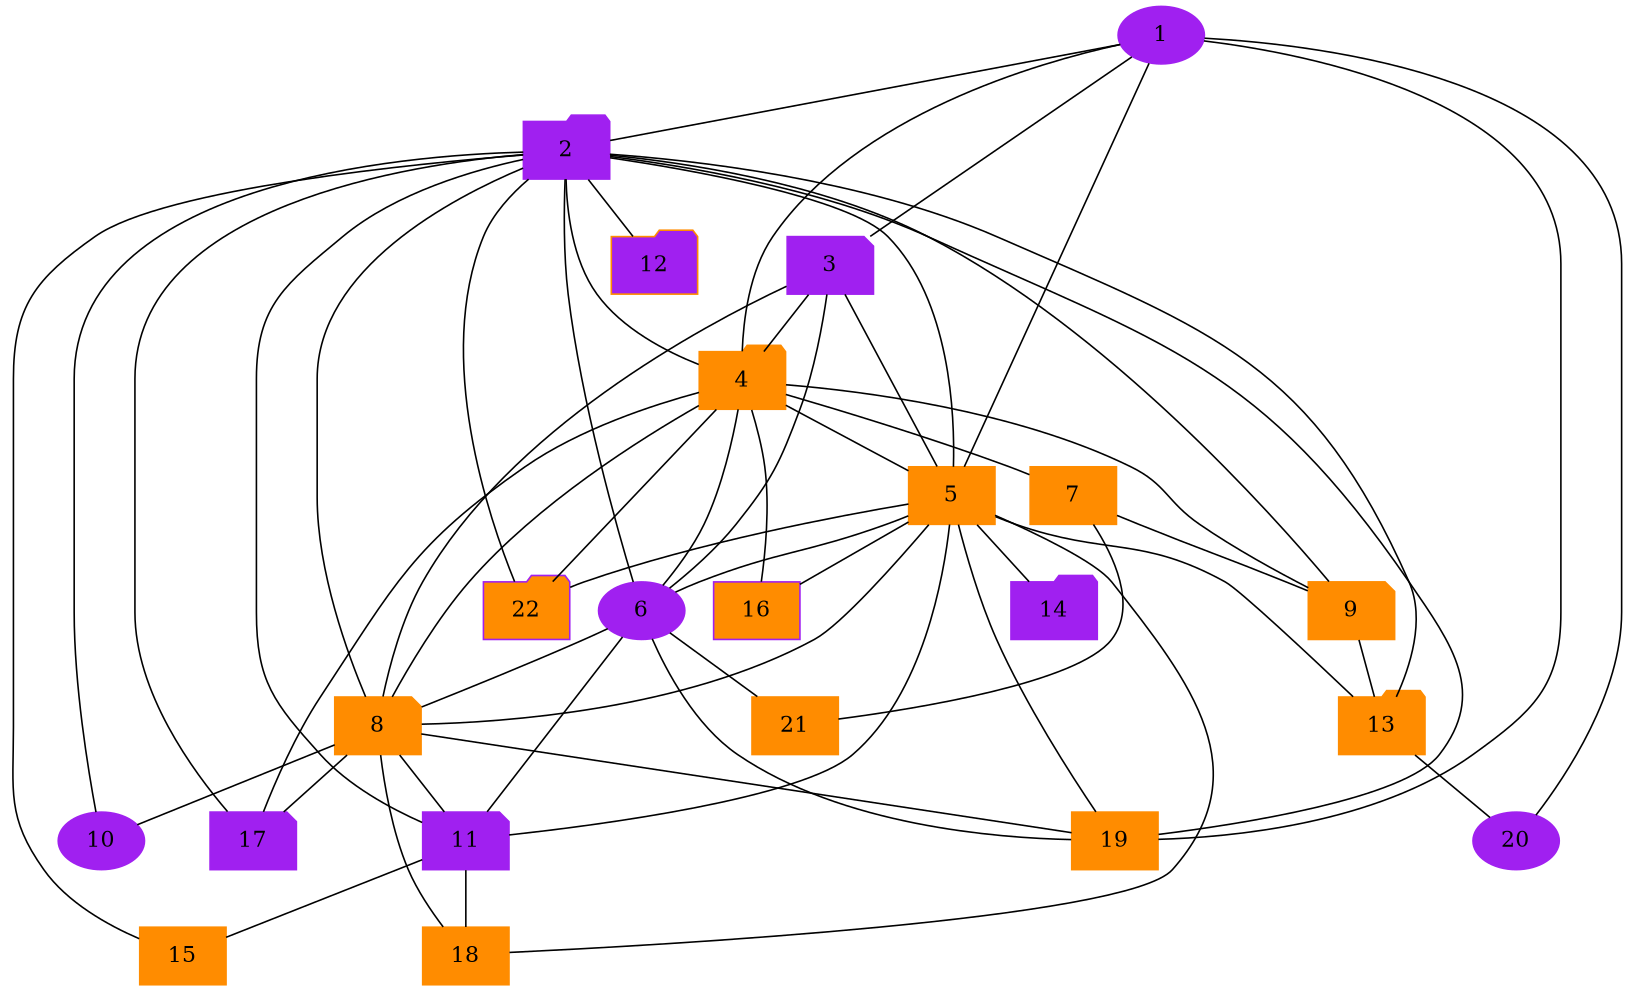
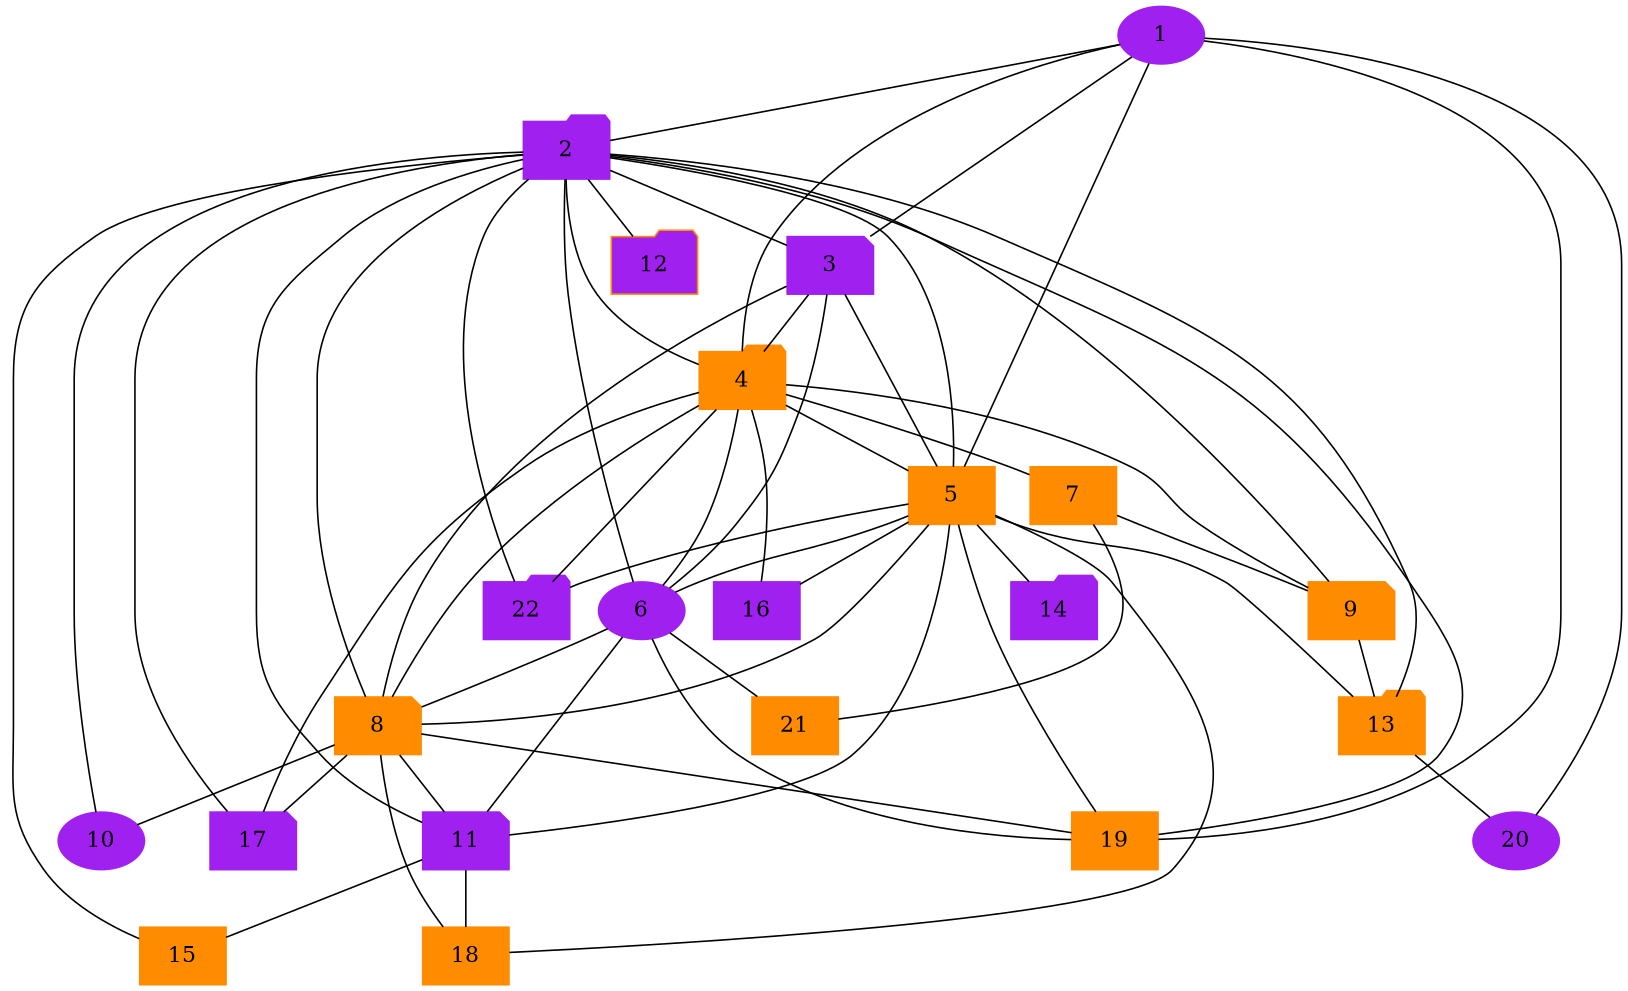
edge "2" -- "3": added
node "22": fillcolor darkorange -> purple
node "16": fillcolor darkorange -> purple
